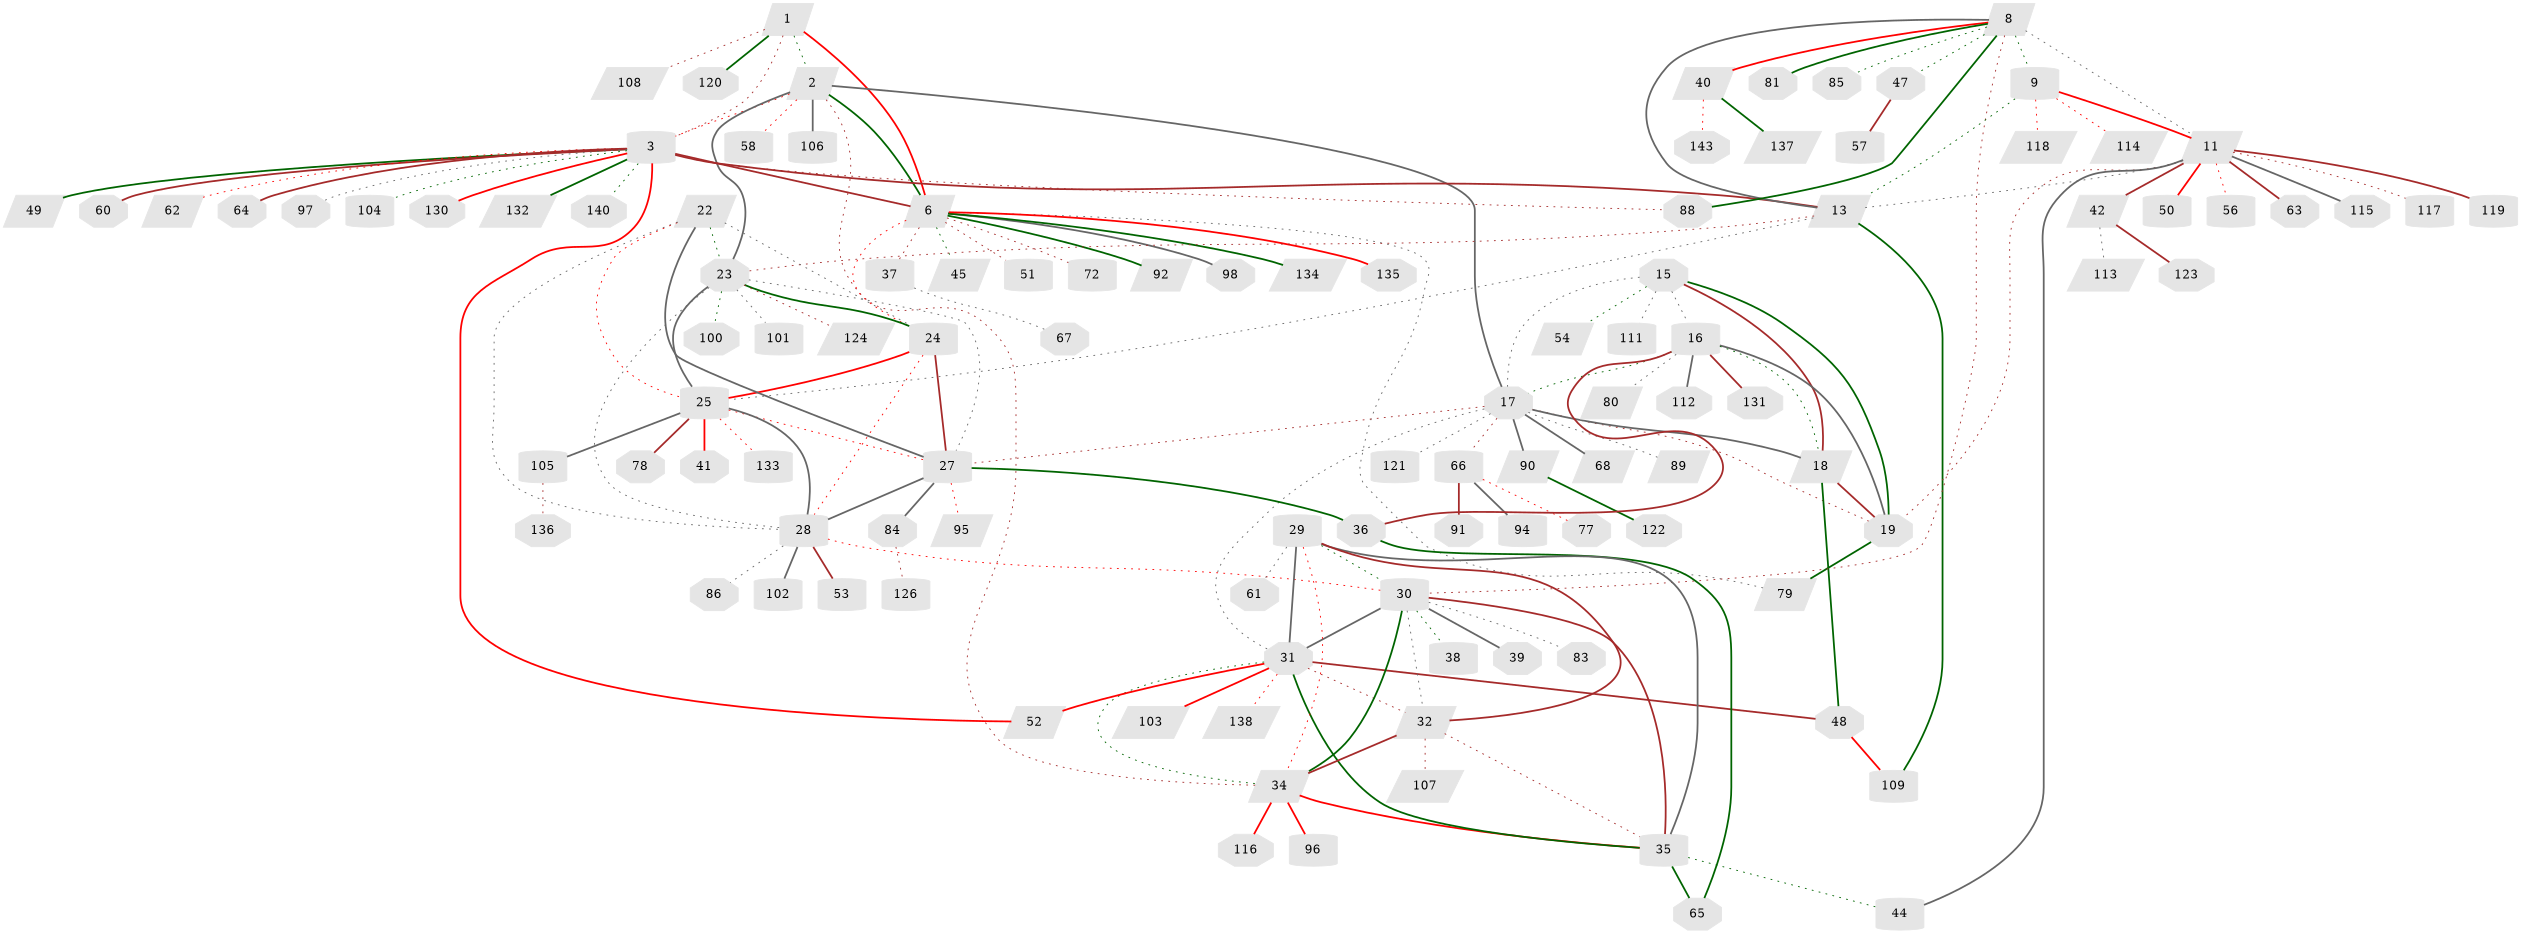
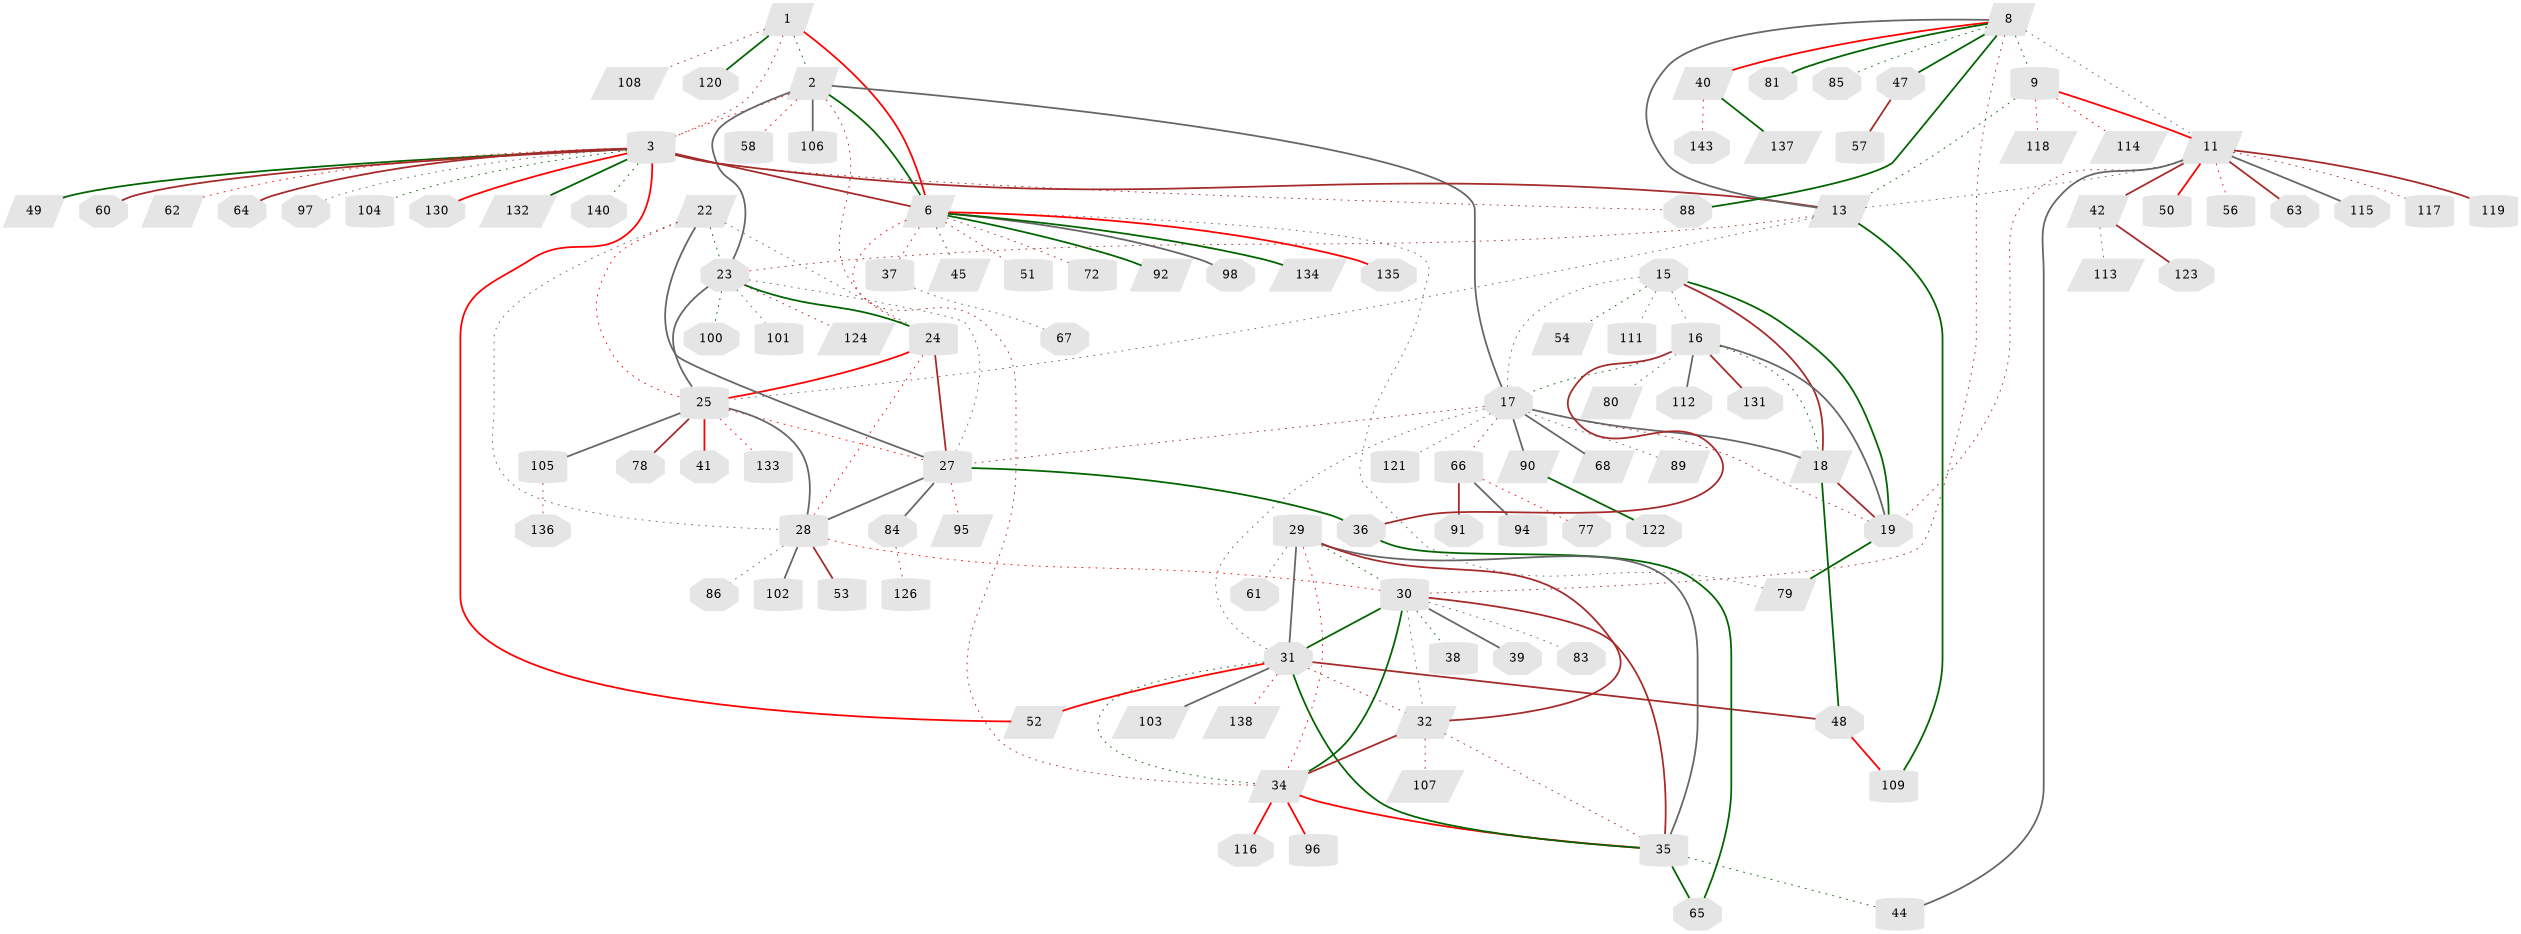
edge "8" -- "47": style dotted -> bold
edge "23" -- "28": removed
edge "30" -- "31": color gray40 -> darkgreen
edge "31" -- "103": color red -> gray40
